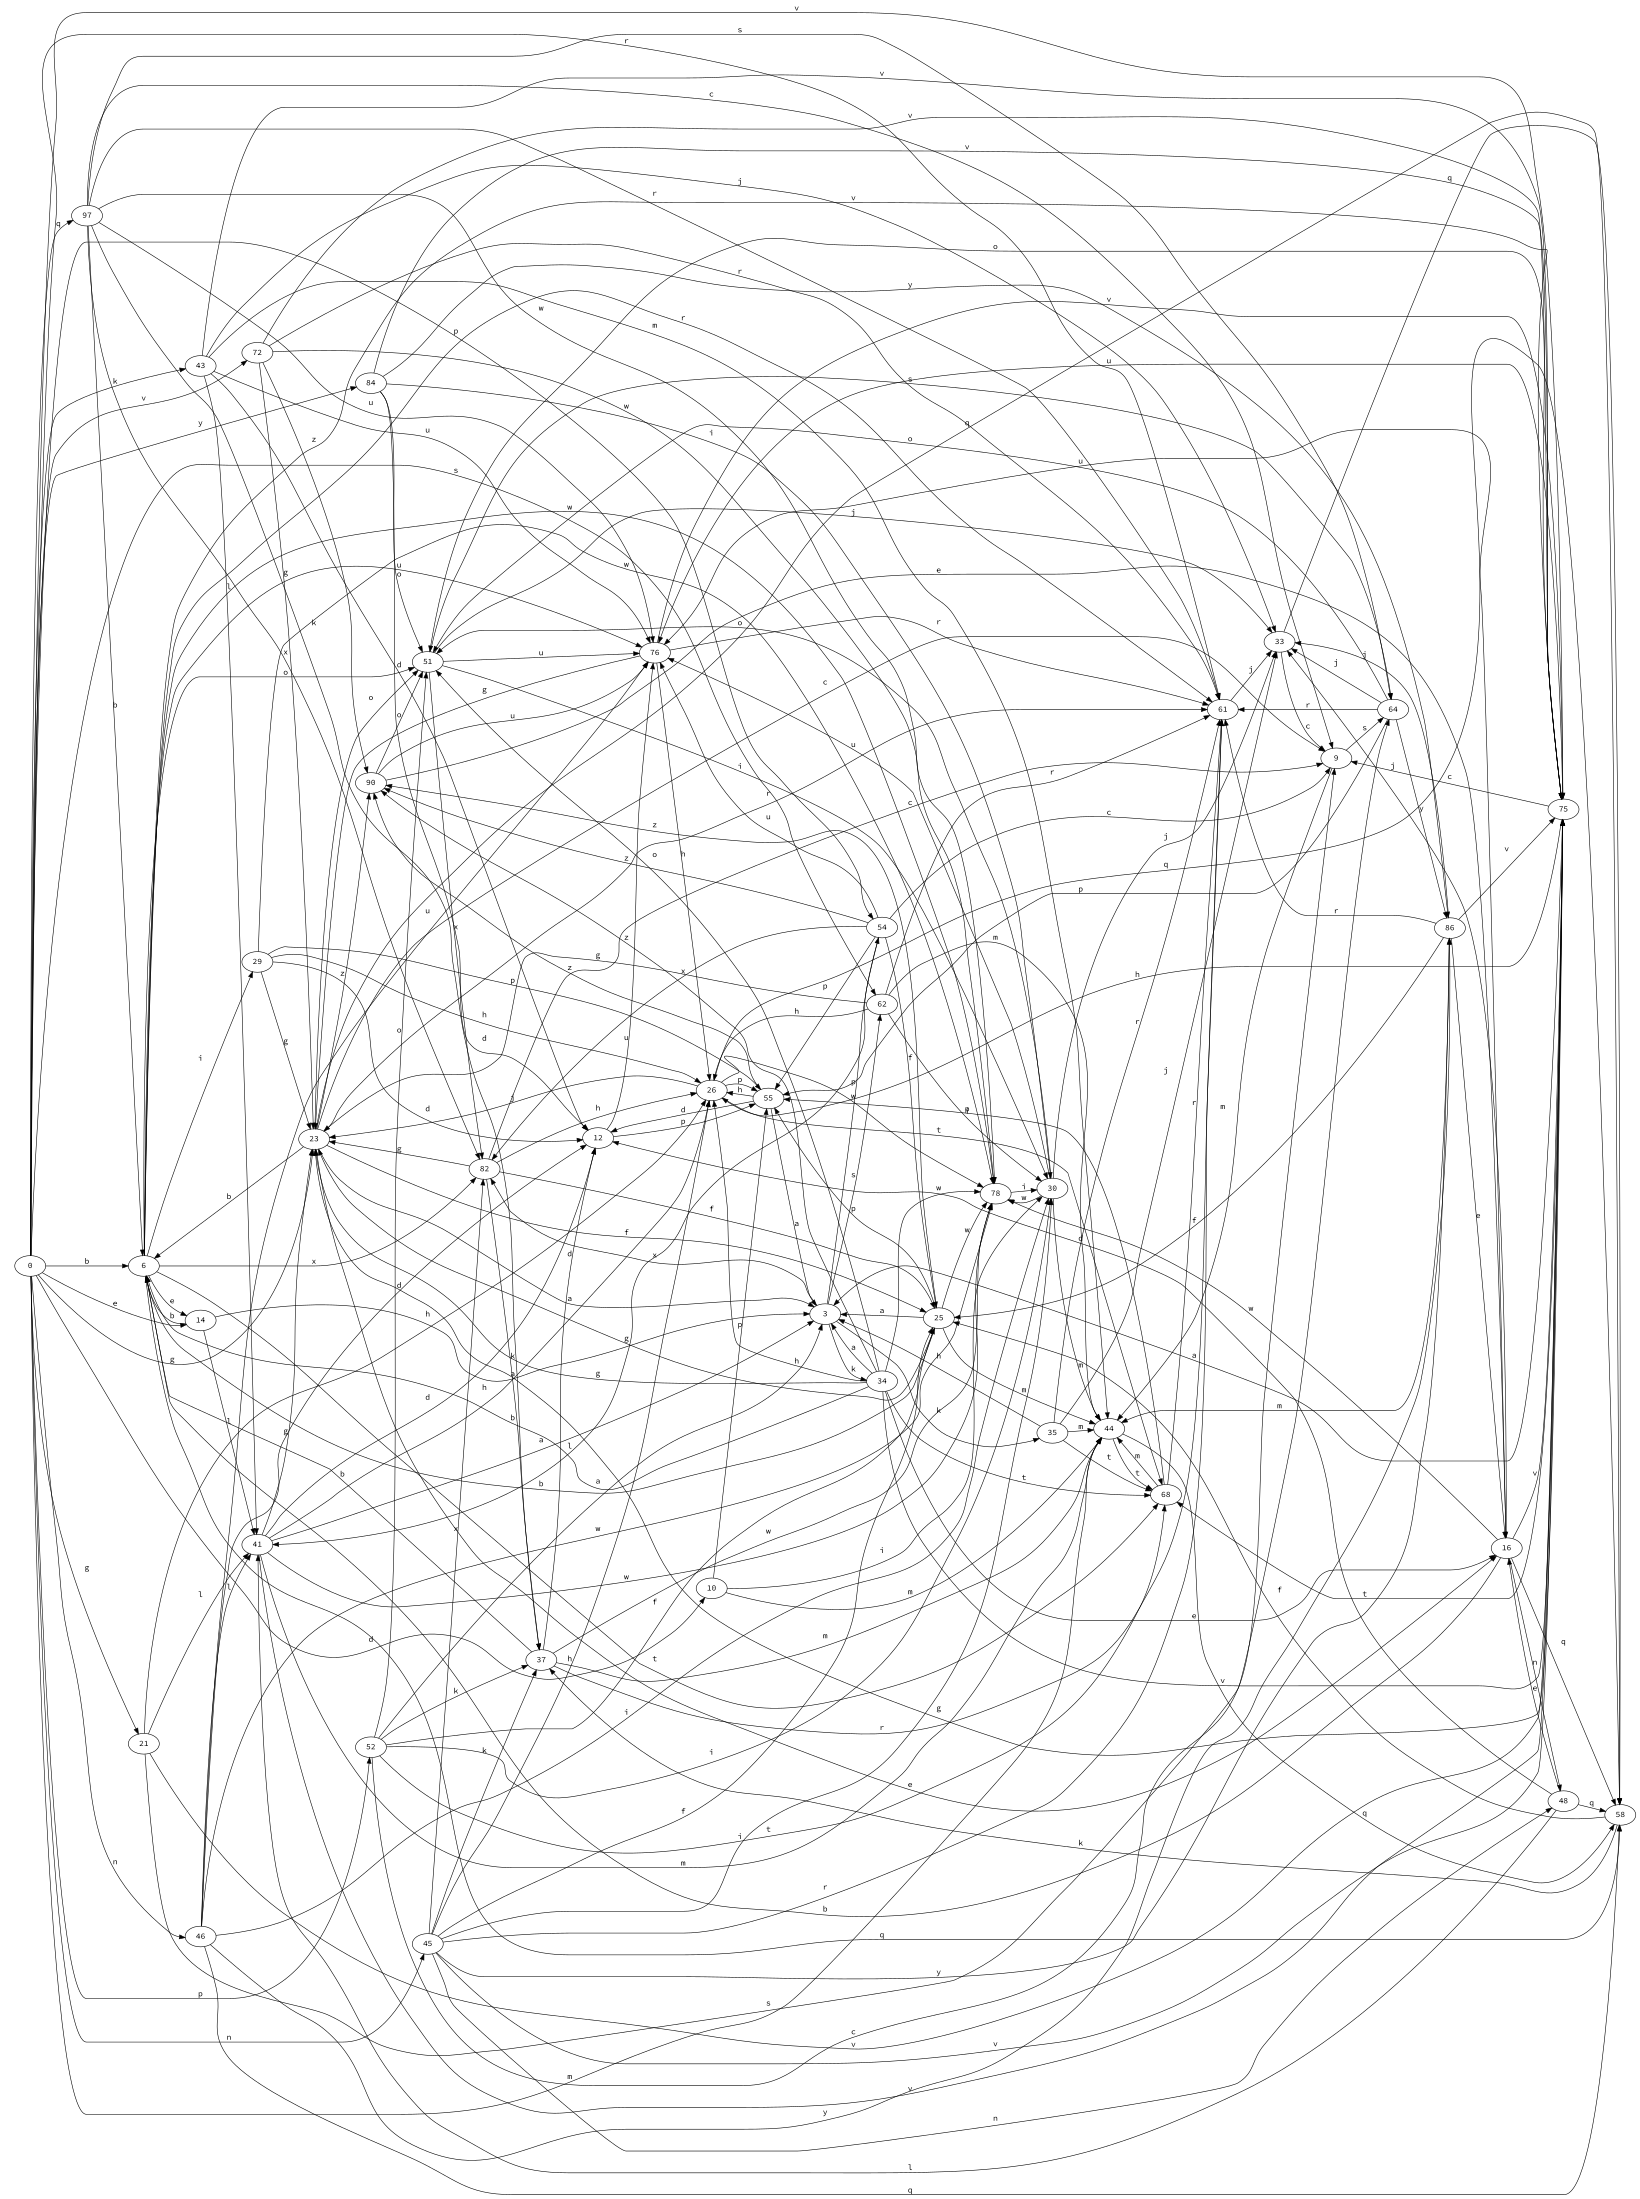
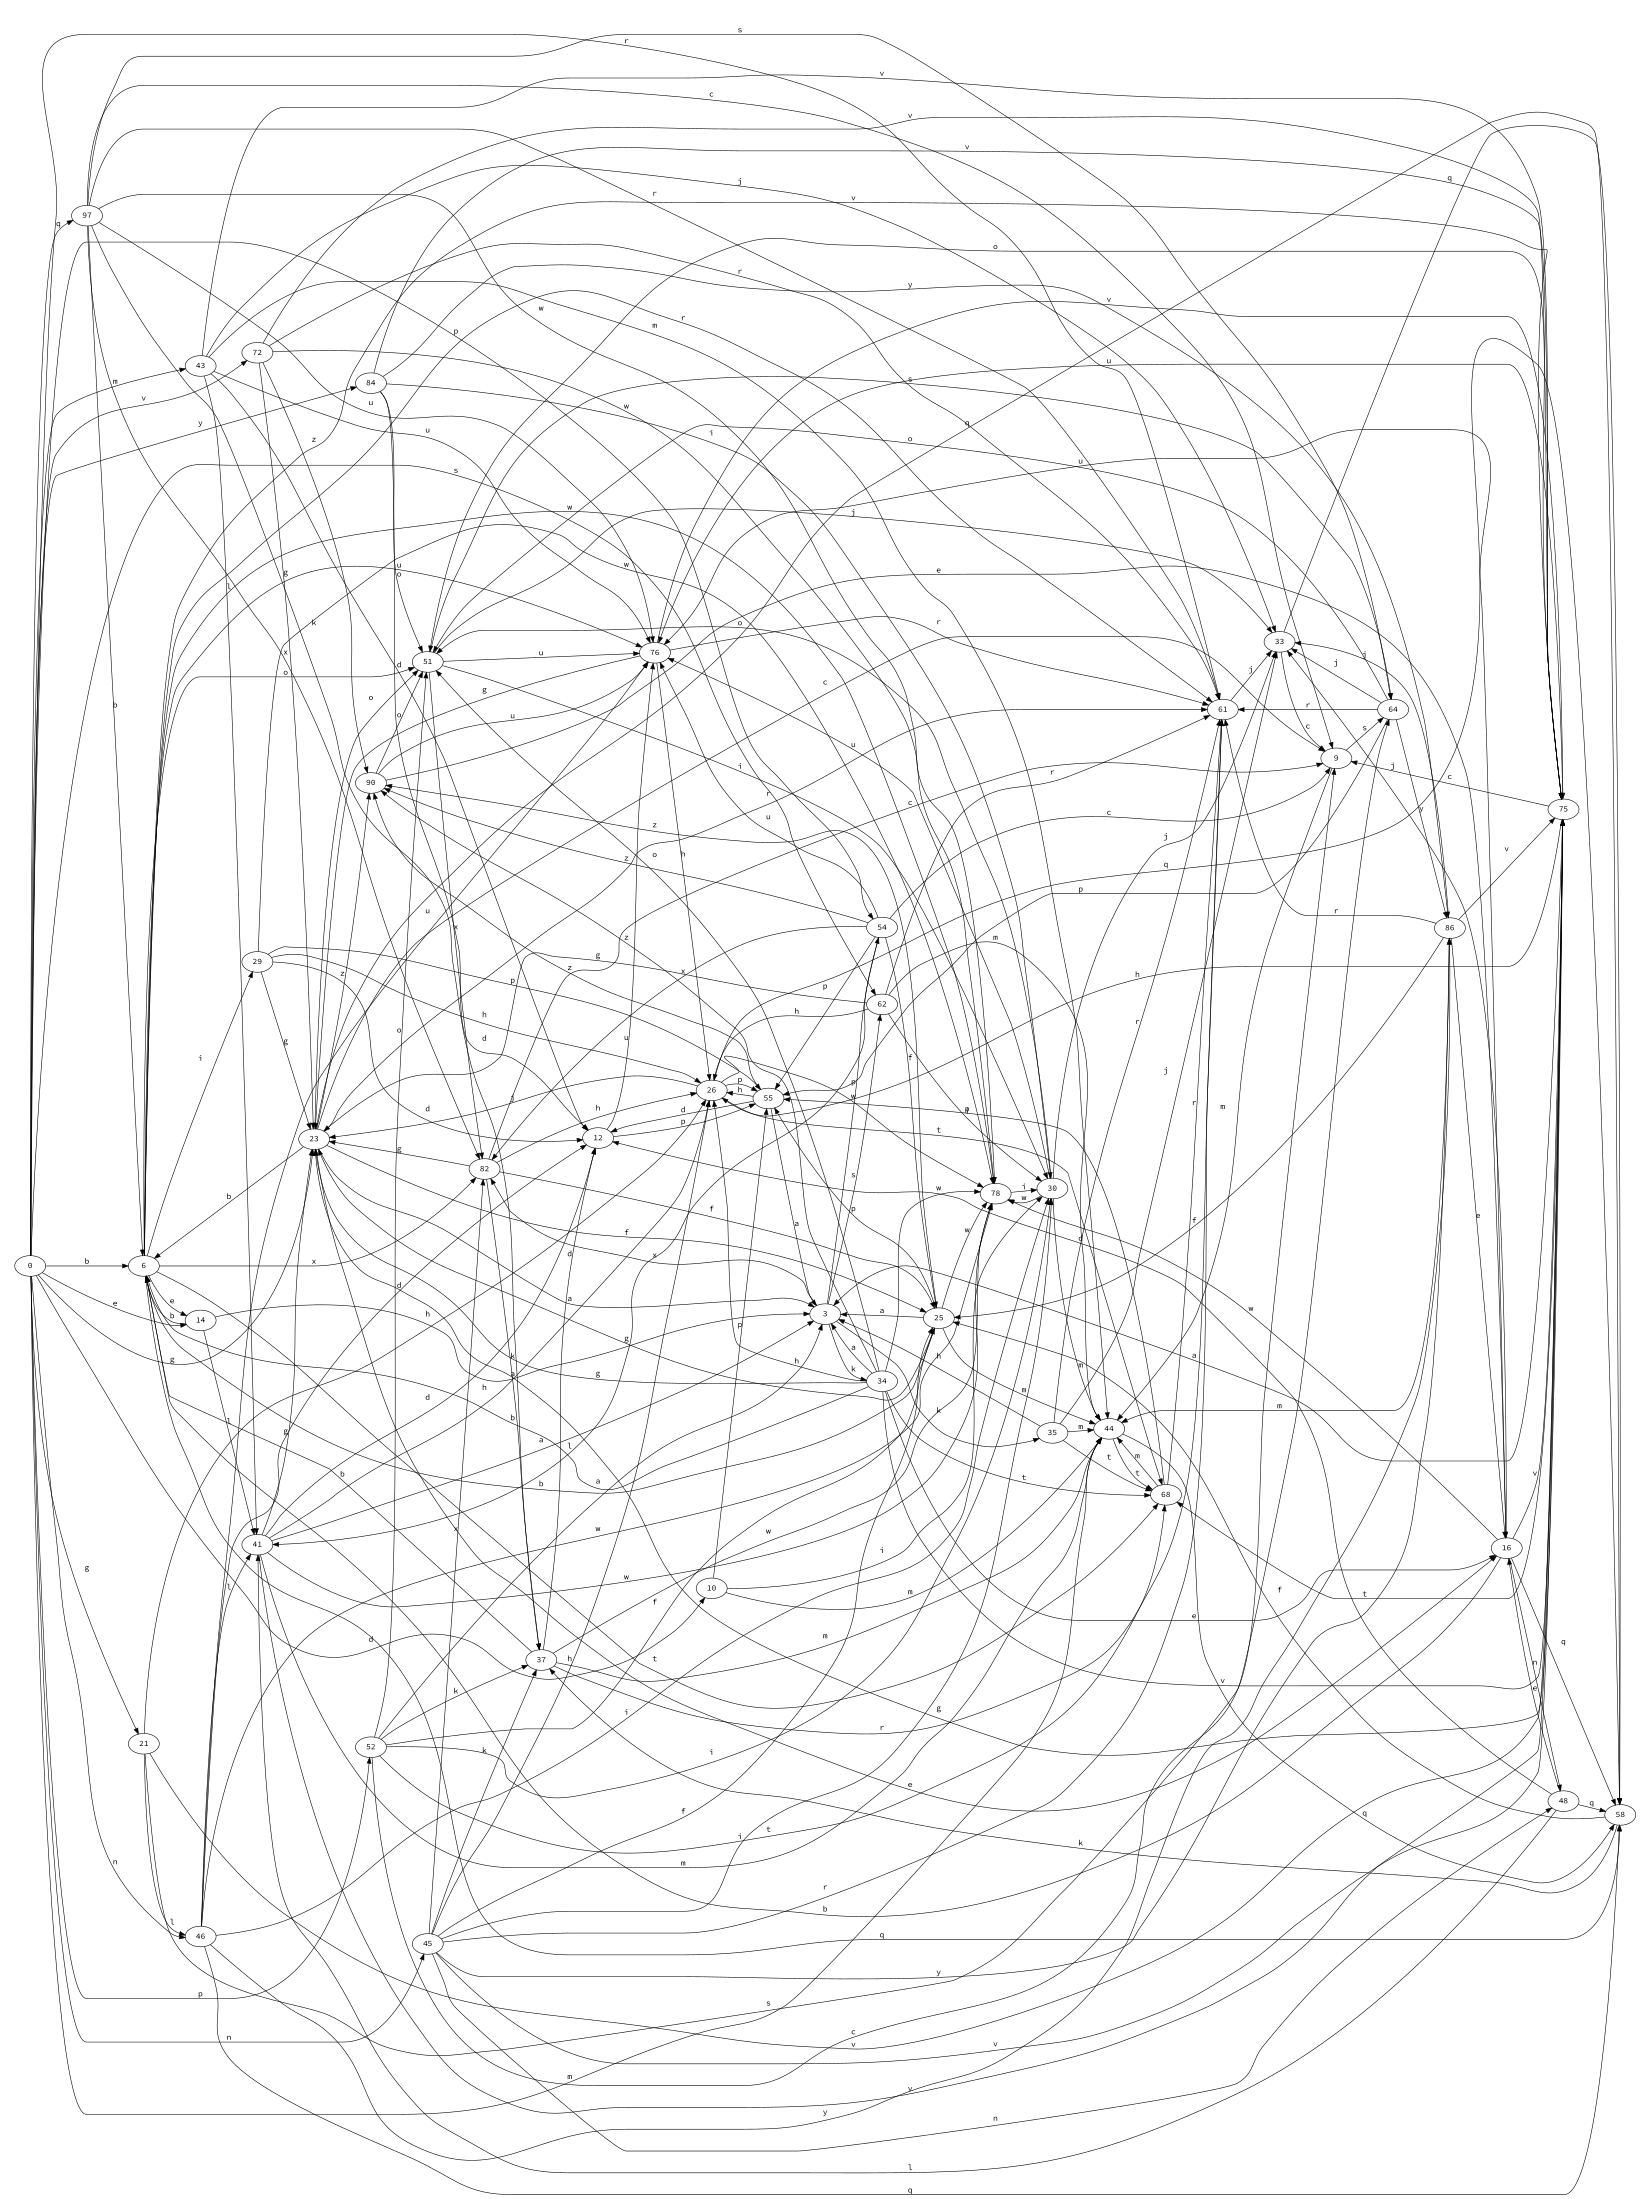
edge "0" -> "75": removed, label "v"
edge "0" -> "43": label "k" -> "m"
edge "21" -> "41": now "21" -> "46"
